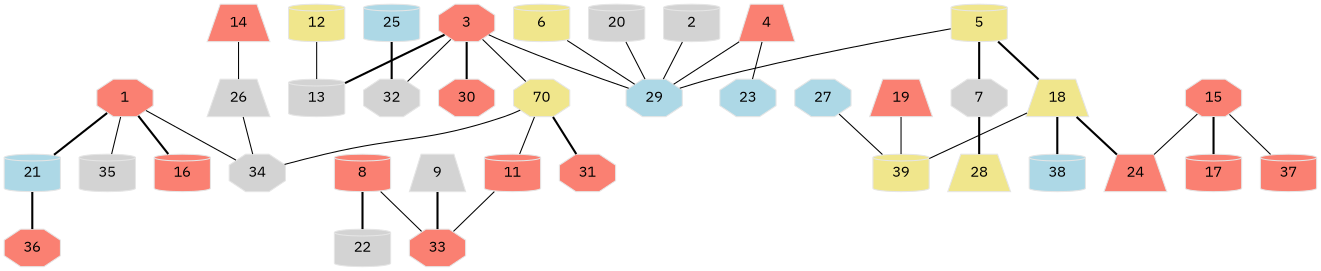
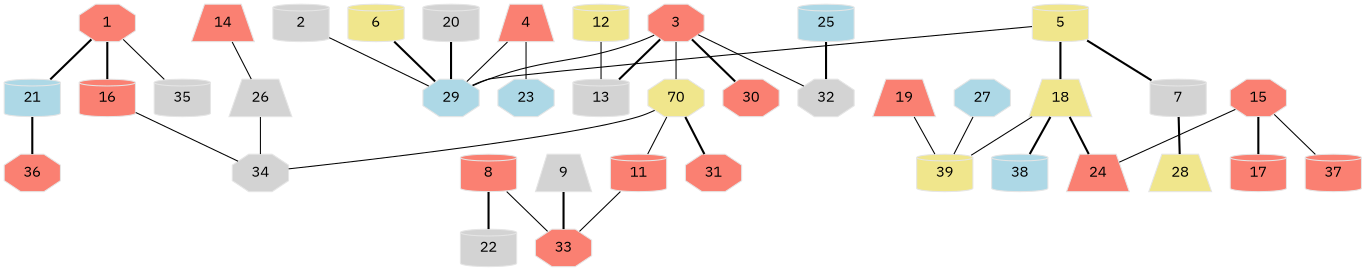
edge "20" -- "29": style solid -> bold
edge "6" -- "29": style solid -> bold
node "7": shape octagon -> cylinder
edge "1" -- "34": now "16" -- "34"
